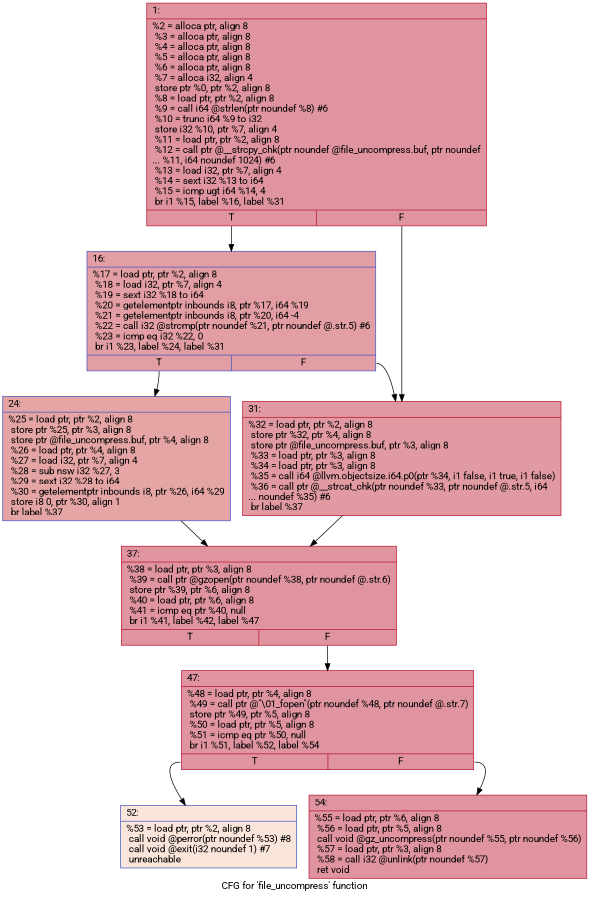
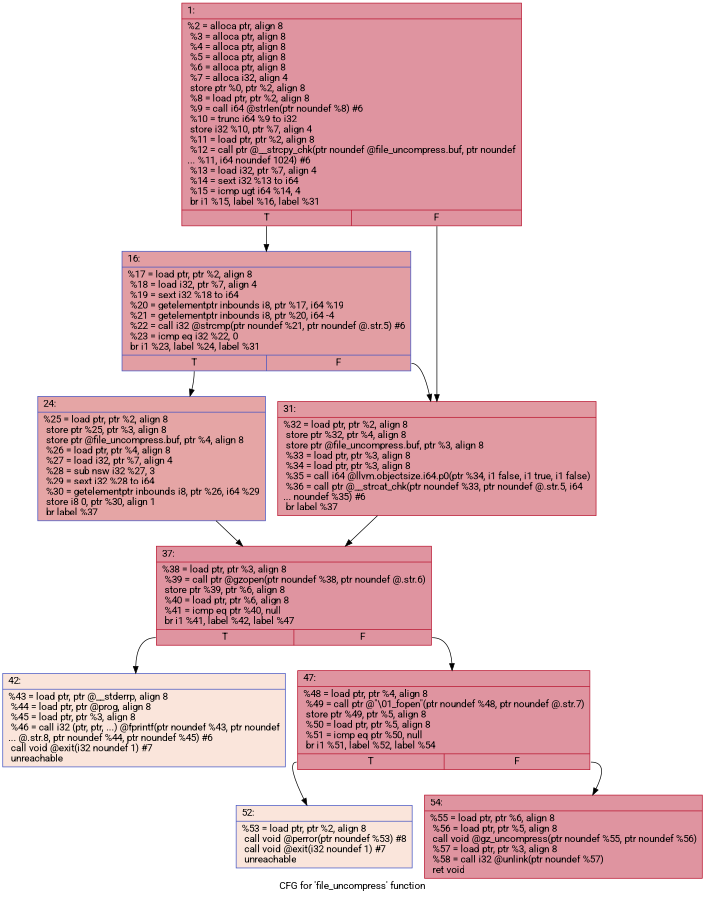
node "42:": added
